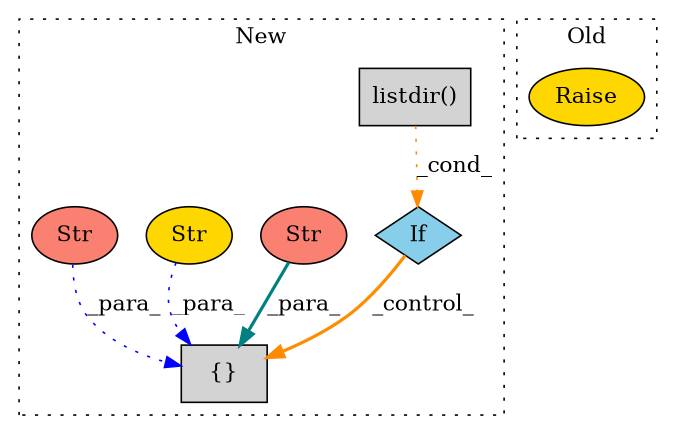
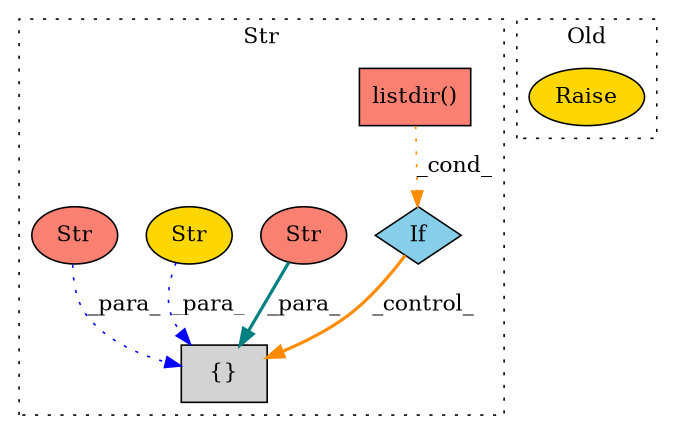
cluster "New": label "New" -> "Str"
node "listdir()": fillcolor lightgrey -> salmon
